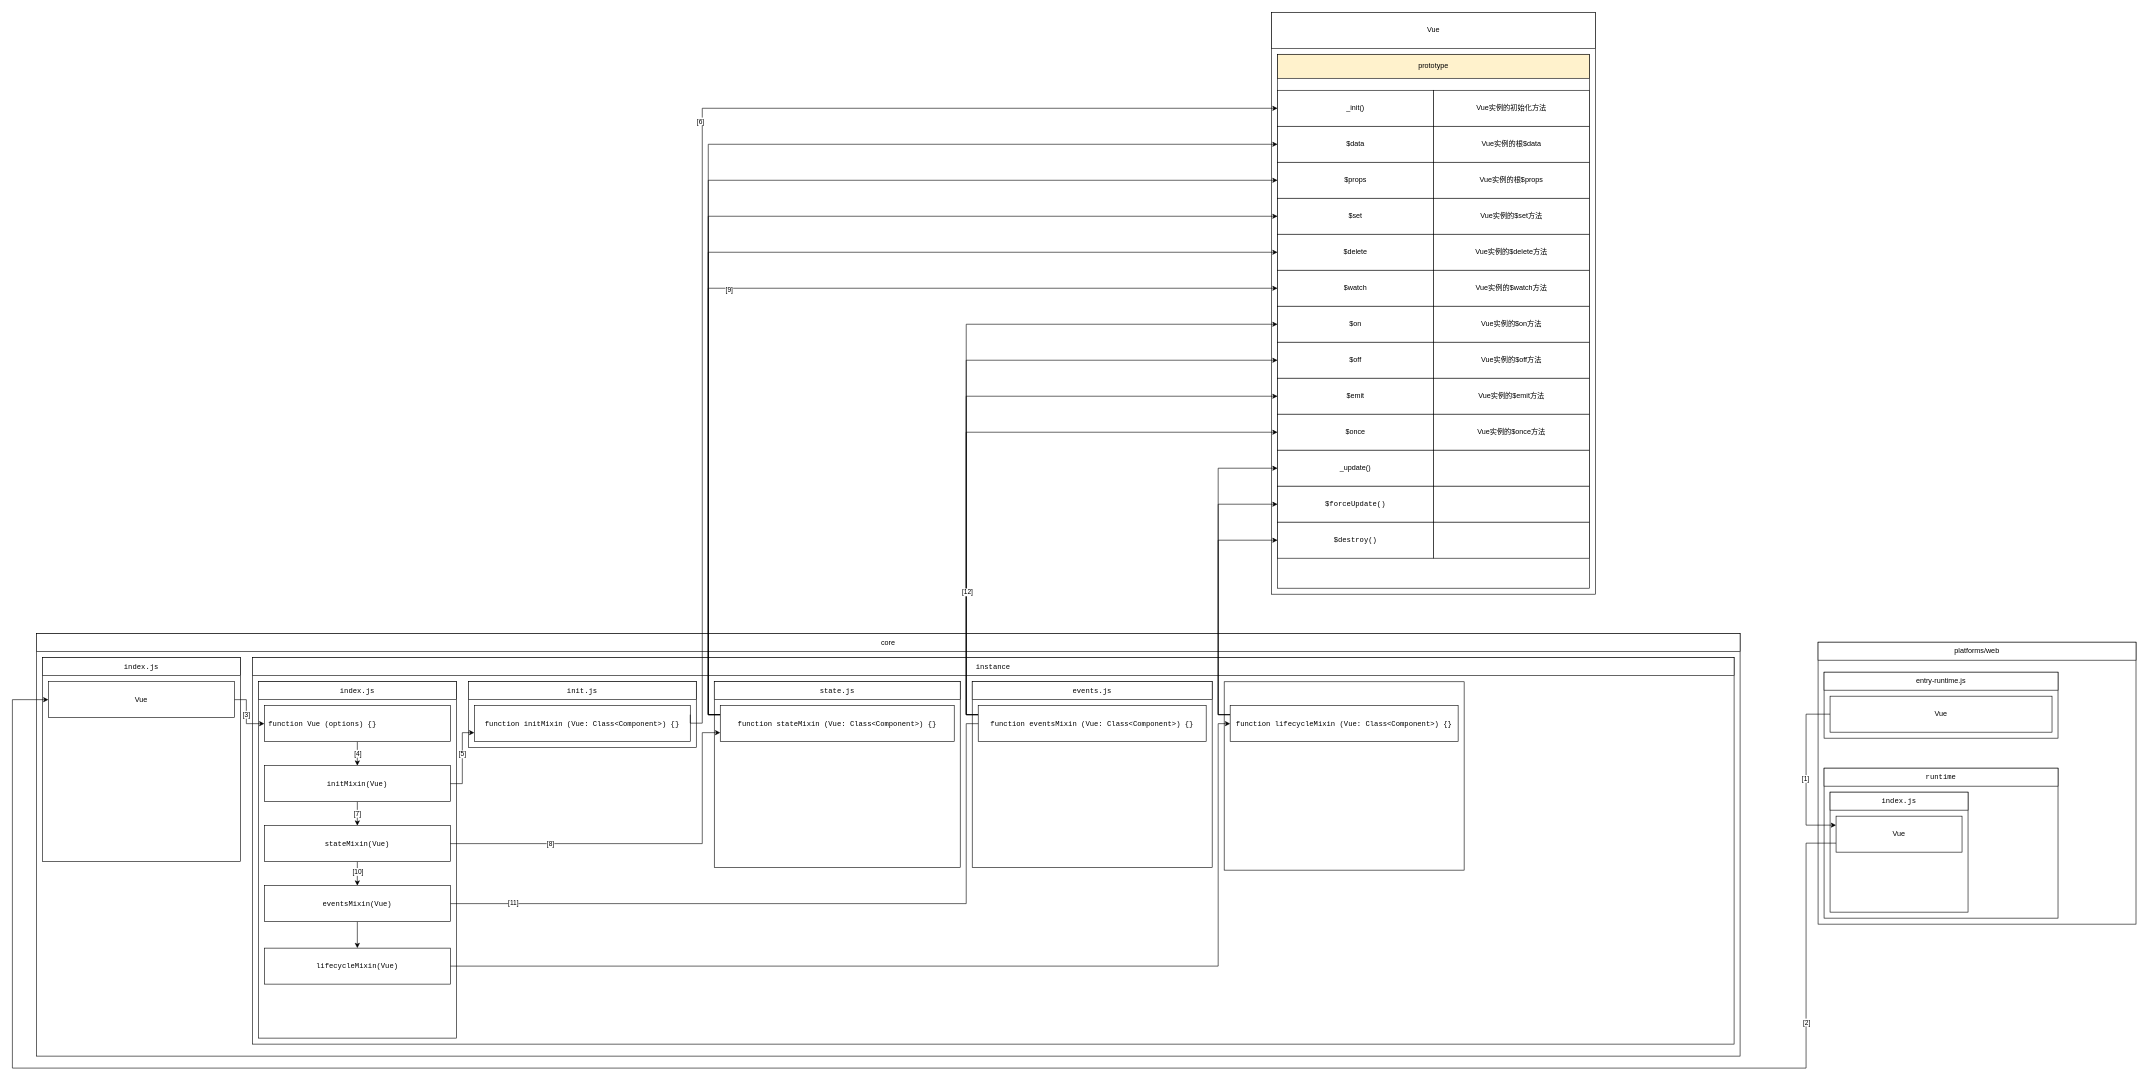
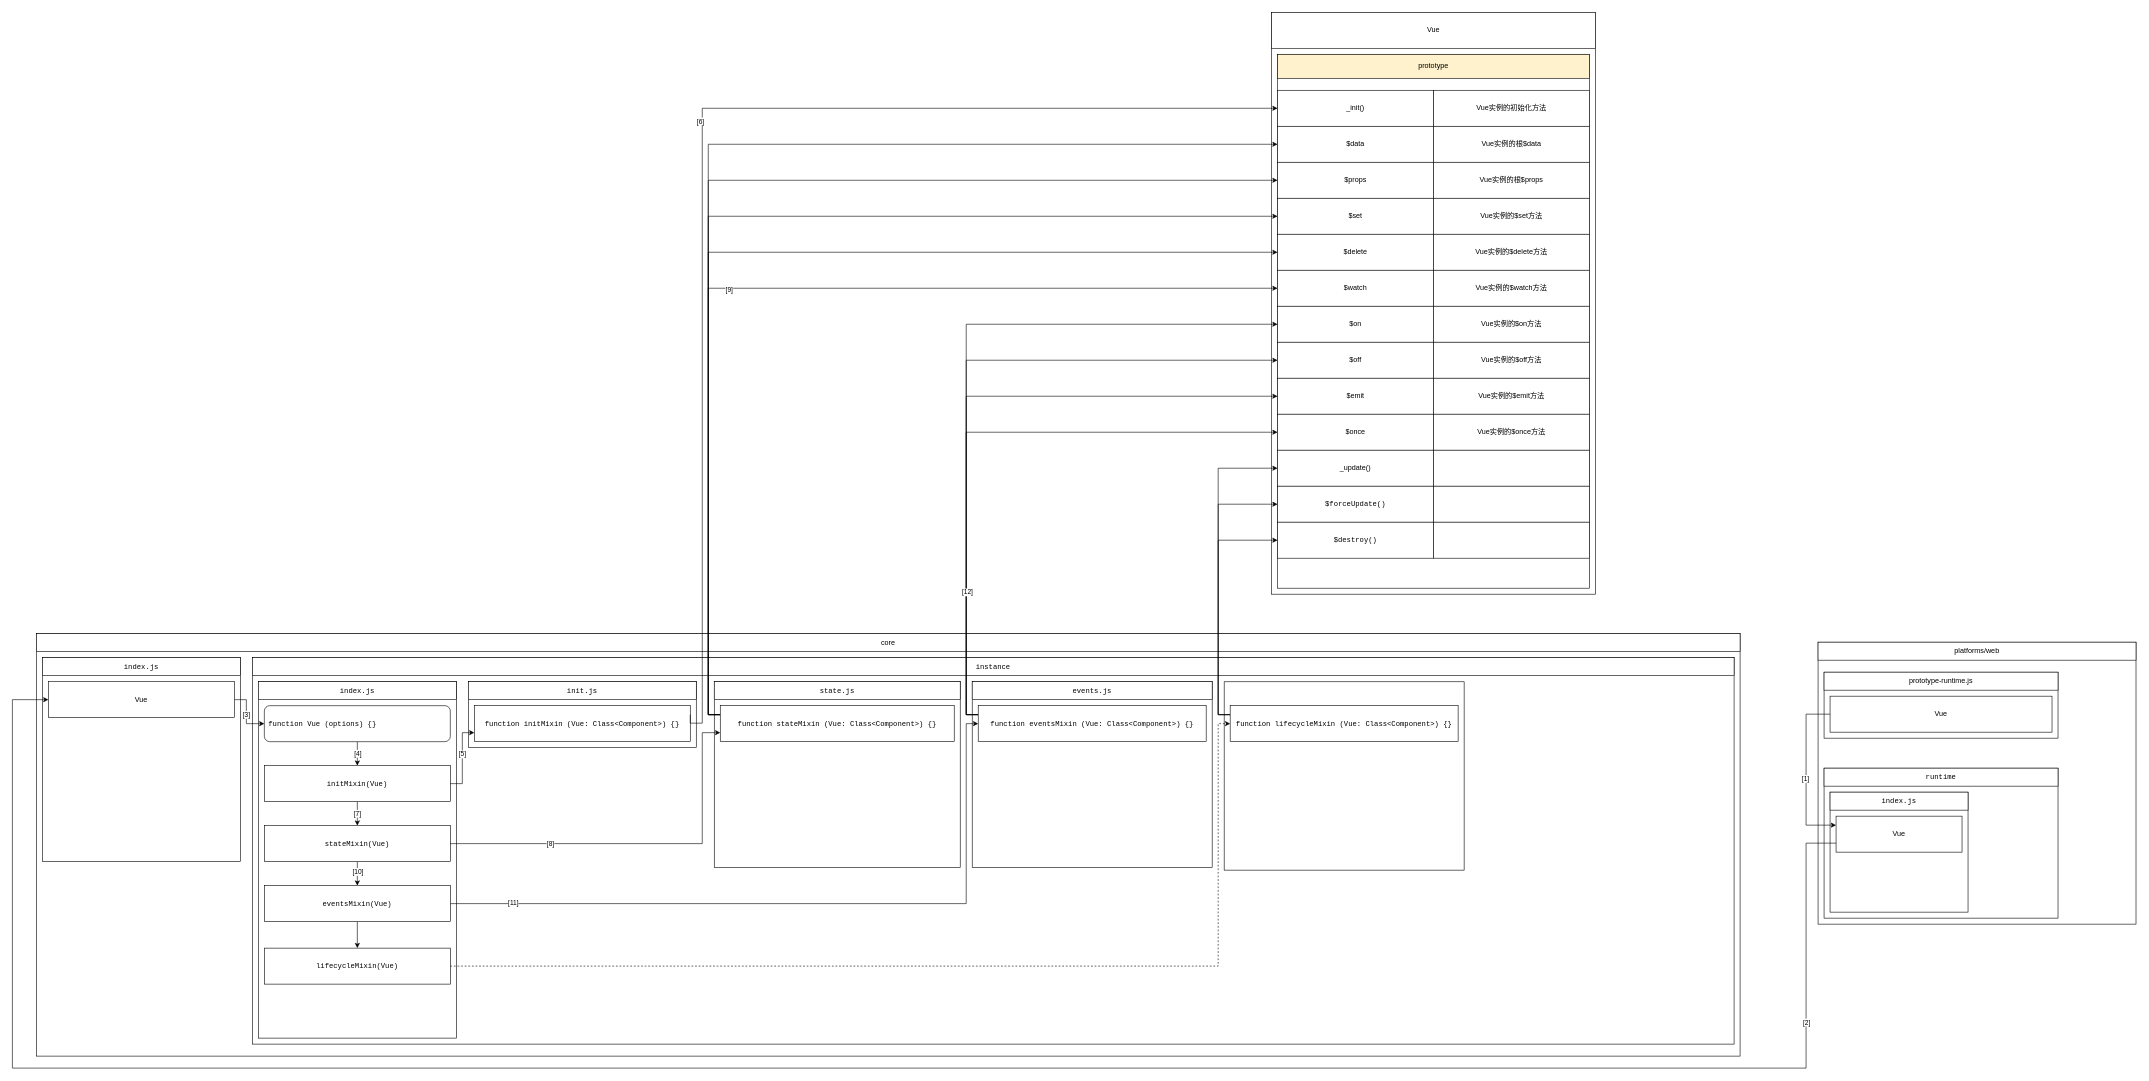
node "entry-runtime.js": label "entry-runtime.js" -> "prototype-runtime.js"
node "function Vue (options) {}": shape rectangle -> rounded rectangle
edge "function eventsMixin (Vue: Class<Component>) {}" -- "eventsMixin(Vue)": arrowhead none -> classic
edge "lifecycleMixin(Vue)" -> "function lifecycleMixin (Vue: Class<Component>) {}": style solid -> dashed
